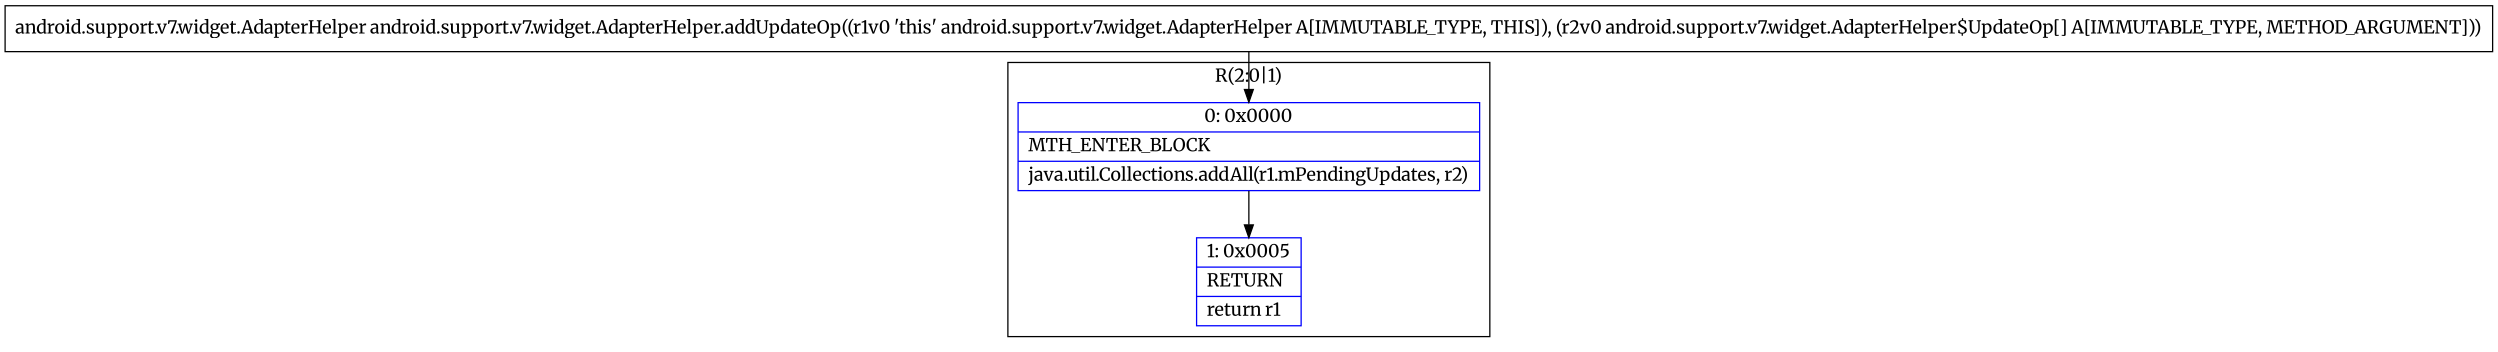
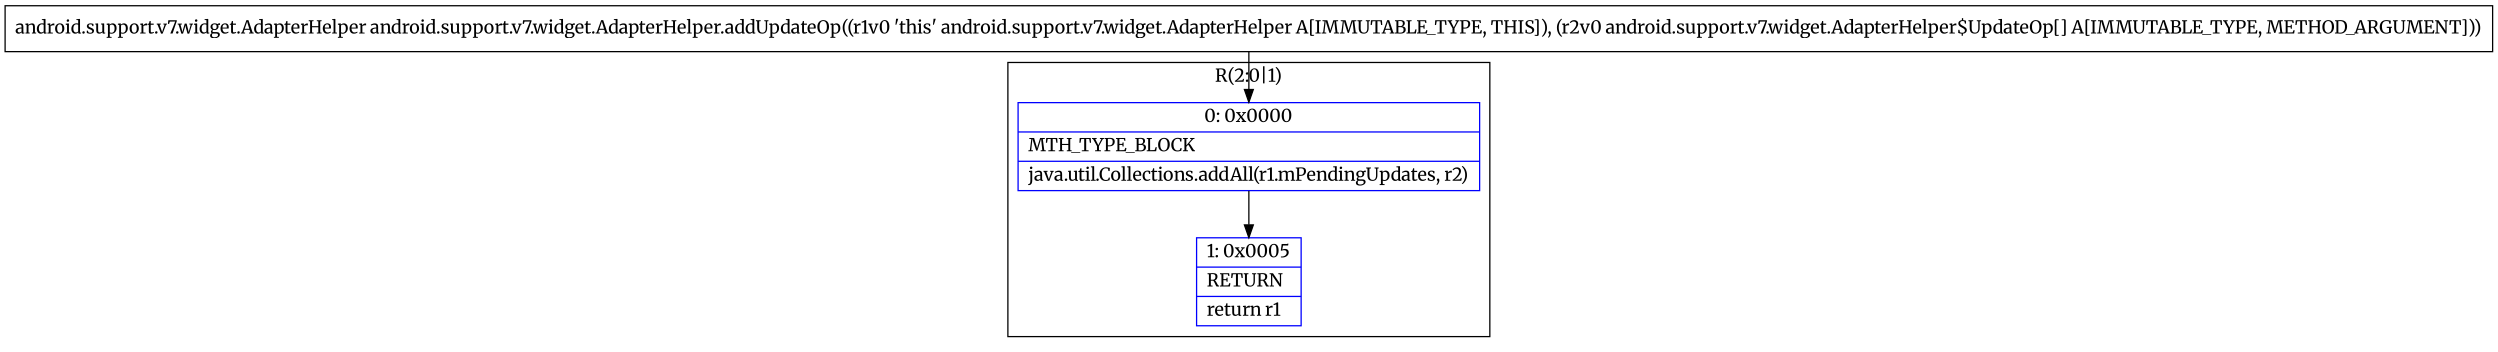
node "0: 0x0000": text "MTH_ENTER_BLOCK" -> "MTH_TYPE_BLOCK"
